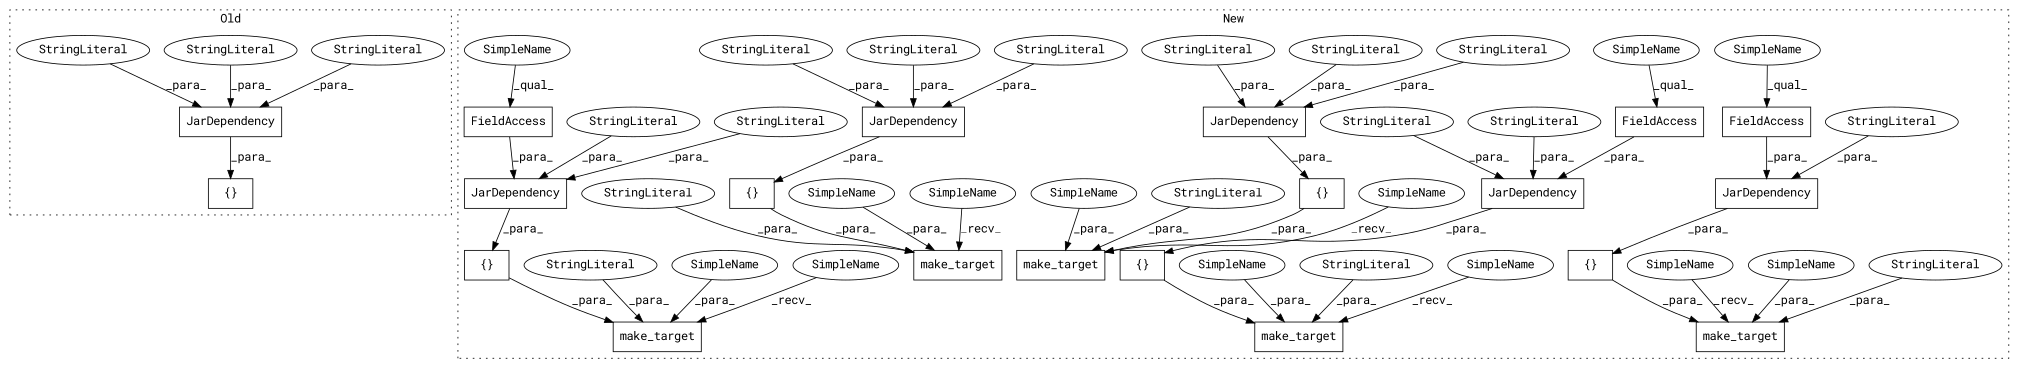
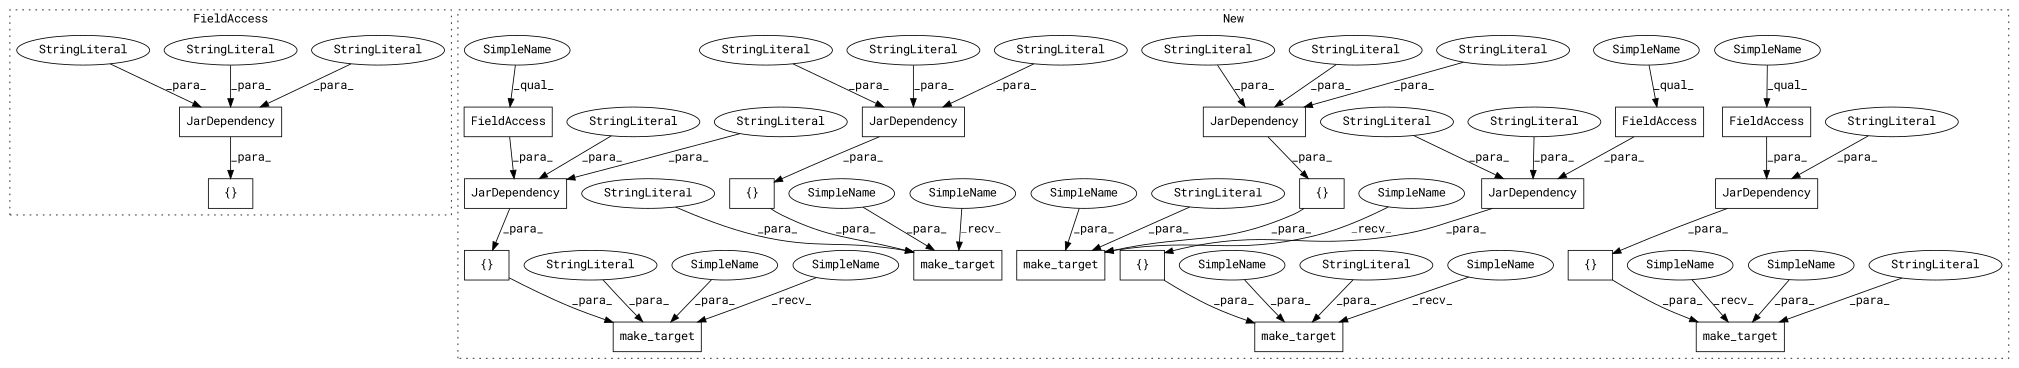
cluster "Old": label "Old" -> "FieldAccess"
